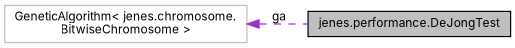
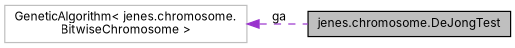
node "jenes.performance.DeJongTest": label "jenes.performance.DeJongTest" -> "jenes.chromosome.DeJongTest"
